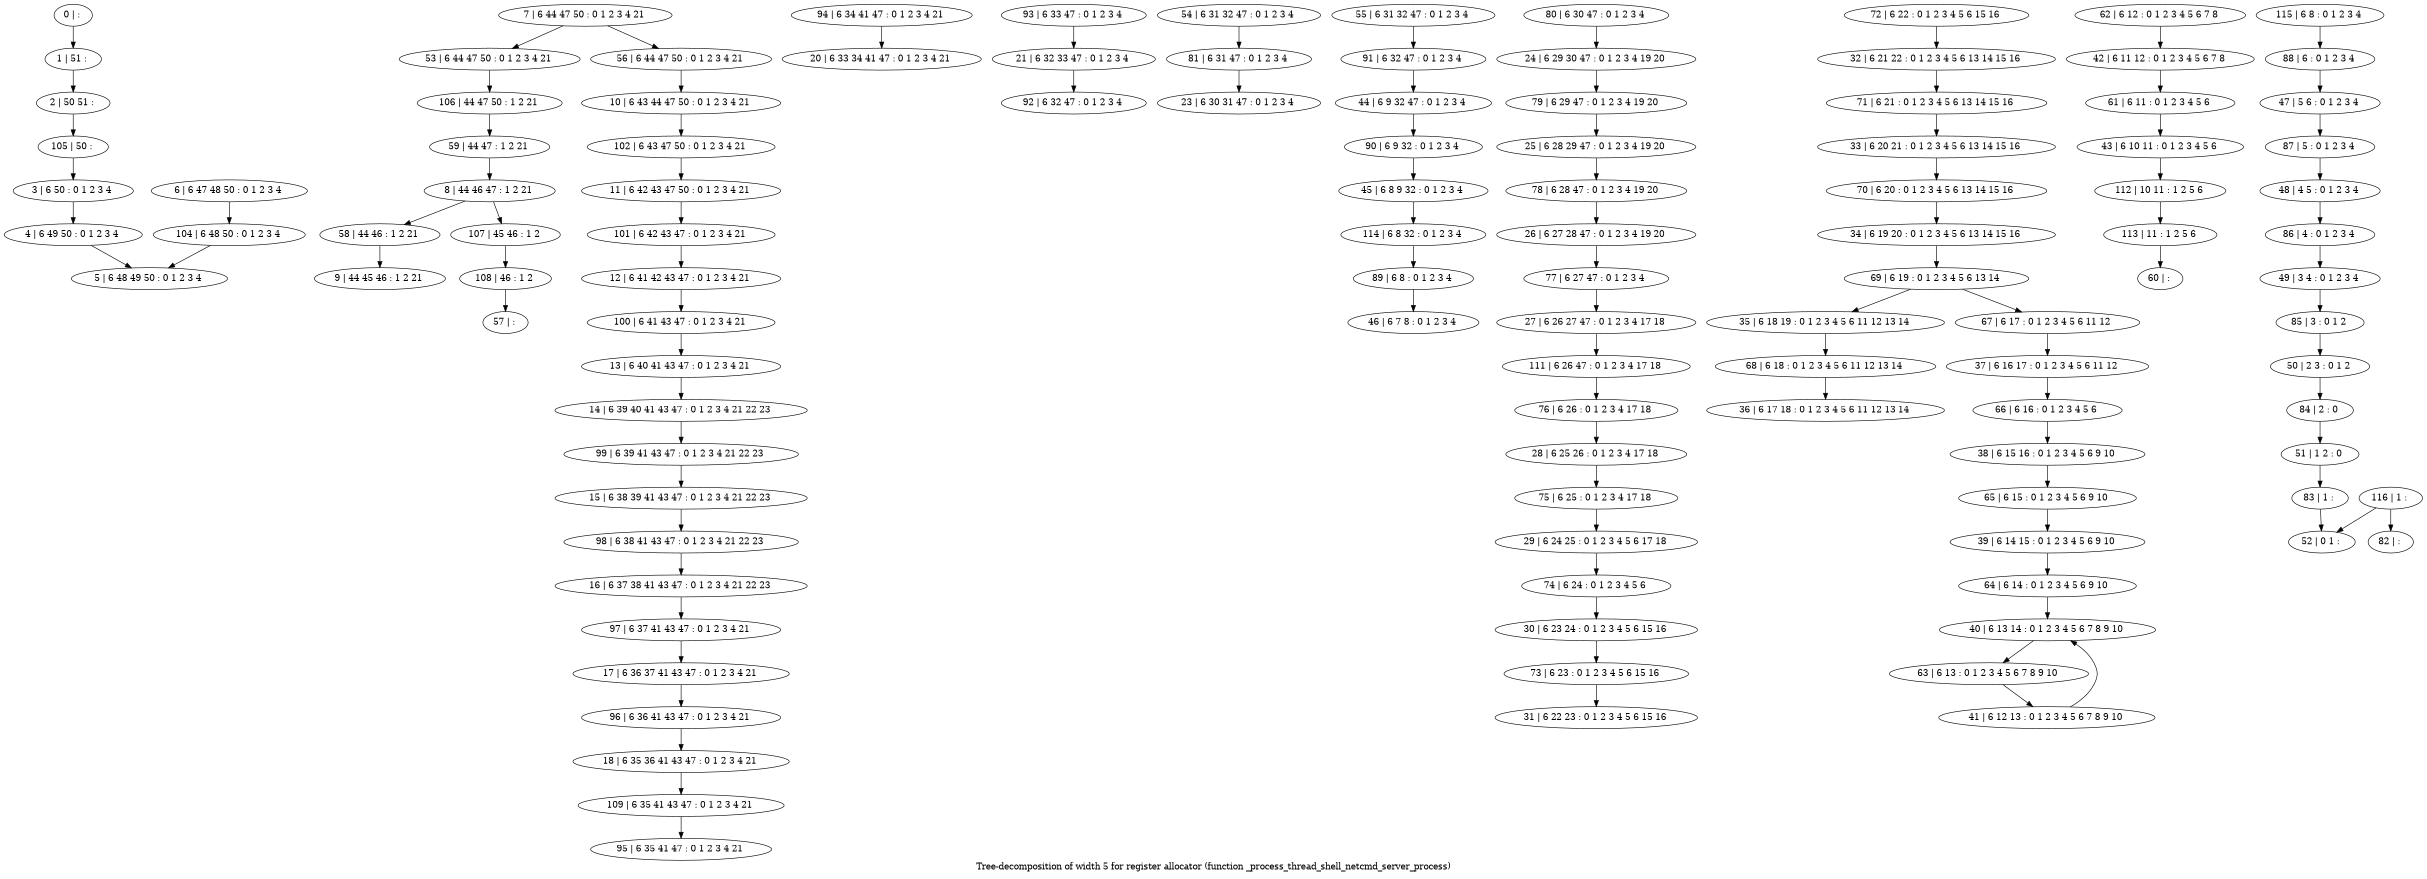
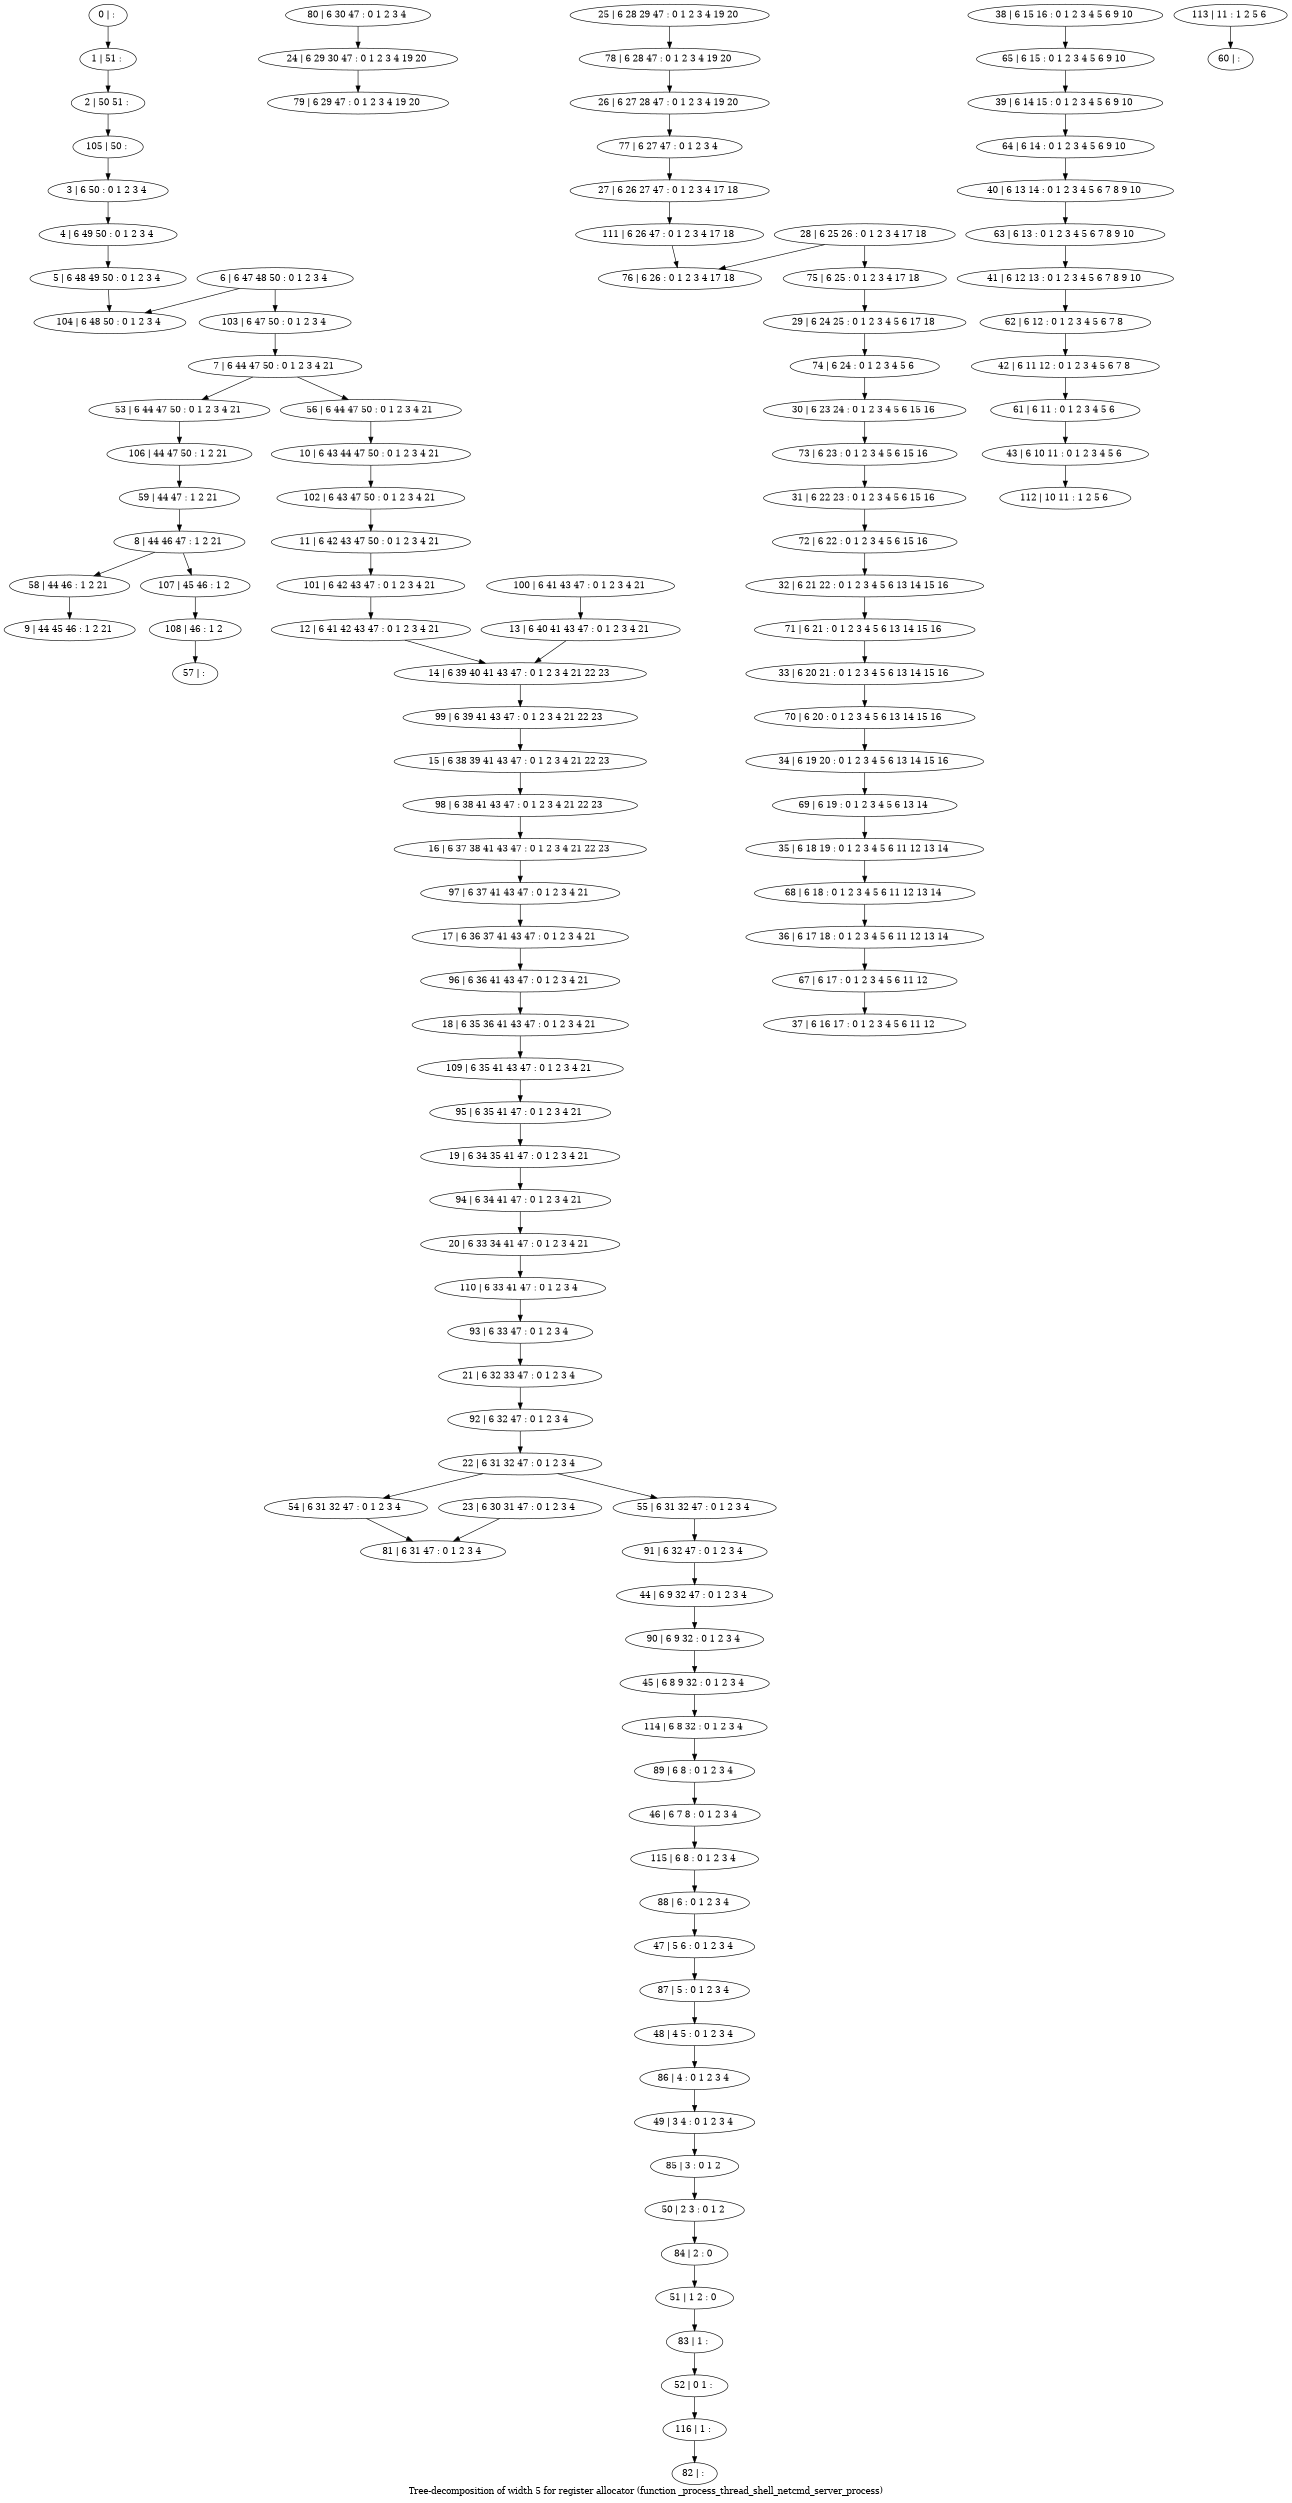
edge "81 | 6 31 47 : 0 1 2 3 4" -> "23 | 6 30 31 47 : 0 1 2 3 4": reversed
edge "79 | 6 29 47 : 0 1 2 3 4 19 20" -> "25 | 6 28 29 47 : 0 1 2 3 4 19 20": removed
edge "112 | 10 11 : 1 2 5 6" -> "113 | 11 : 1 2 5 6": removed
edge "104 | 6 48 50 : 0 1 2 3 4" -> "5 | 6 48 49 50 : 0 1 2 3 4": reversed
edge "12 | 6 41 42 43 47 : 0 1 2 3 4 21" -> "100 | 6 41 43 47 : 0 1 2 3 4 21": now "12 | 6 41 42 43 47 : 0 1 2 3 4 21" -> "14 | 6 39 40 41 43 47 : 0 1 2 3 4 21 22 23"
edge "69 | 6 19 : 0 1 2 3 4 5 6 13 14" -> "67 | 6 17 : 0 1 2 3 4 5 6 11 12": now "36 | 6 17 18 : 0 1 2 3 4 5 6 11 12 13 14" -> "67 | 6 17 : 0 1 2 3 4 5 6 11 12"
node "103 | 6 47 50 : 0 1 2 3 4": added
node "66 | 6 16 : 0 1 2 3 4 5 6": removed
edge "76 | 6 26 : 0 1 2 3 4 17 18" -> "28 | 6 25 26 : 0 1 2 3 4 17 18": reversed
edge "31 | 6 22 23 : 0 1 2 3 4 5 6 15 16" -> "72 | 6 22 : 0 1 2 3 4 5 6 15 16": added
edge "116 | 1 :" -> "52 | 0 1 :": reversed
edge "41 | 6 12 13 : 0 1 2 3 4 5 6 7 8 9 10" -> "40 | 6 13 14 : 0 1 2 3 4 5 6 7 8 9 10": now "41 | 6 12 13 : 0 1 2 3 4 5 6 7 8 9 10" -> "62 | 6 12 : 0 1 2 3 4 5 6 7 8"
node "19 | 6 34 35 41 47 : 0 1 2 3 4 21": added
node "110 | 6 33 41 47 : 0 1 2 3 4": added
node "22 | 6 31 32 47 : 0 1 2 3 4": added
edge "46 | 6 7 8 : 0 1 2 3 4" -> "115 | 6 8 : 0 1 2 3 4": added
